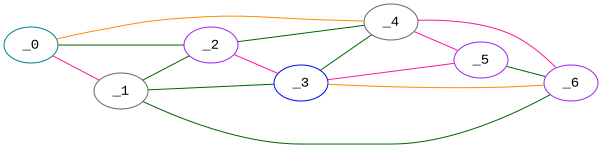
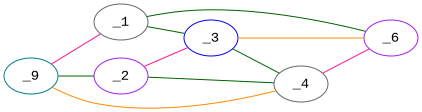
node "_0": label "_0" -> "_9"
node "_5": removed
edge "_2" -- "_1": removed
